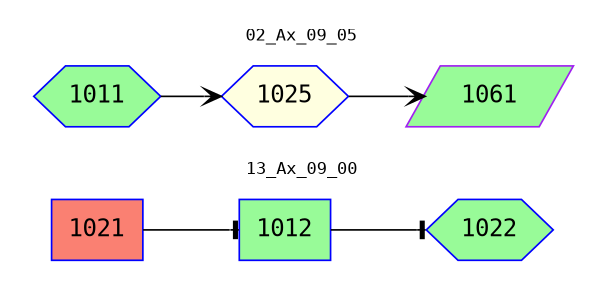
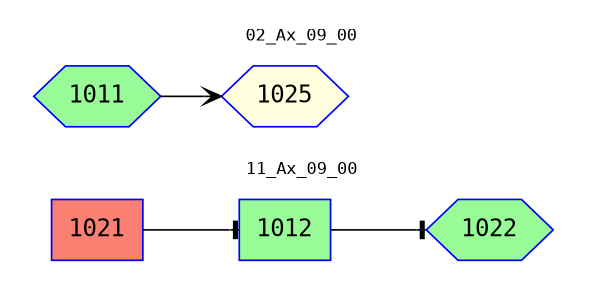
cluster "02_Ax_09_05": label "02_Ax_09_05" -> "02_Ax_09_00"
node "1061": removed
cluster "13_Ax_09_00": label "13_Ax_09_00" -> "11_Ax_09_00"
